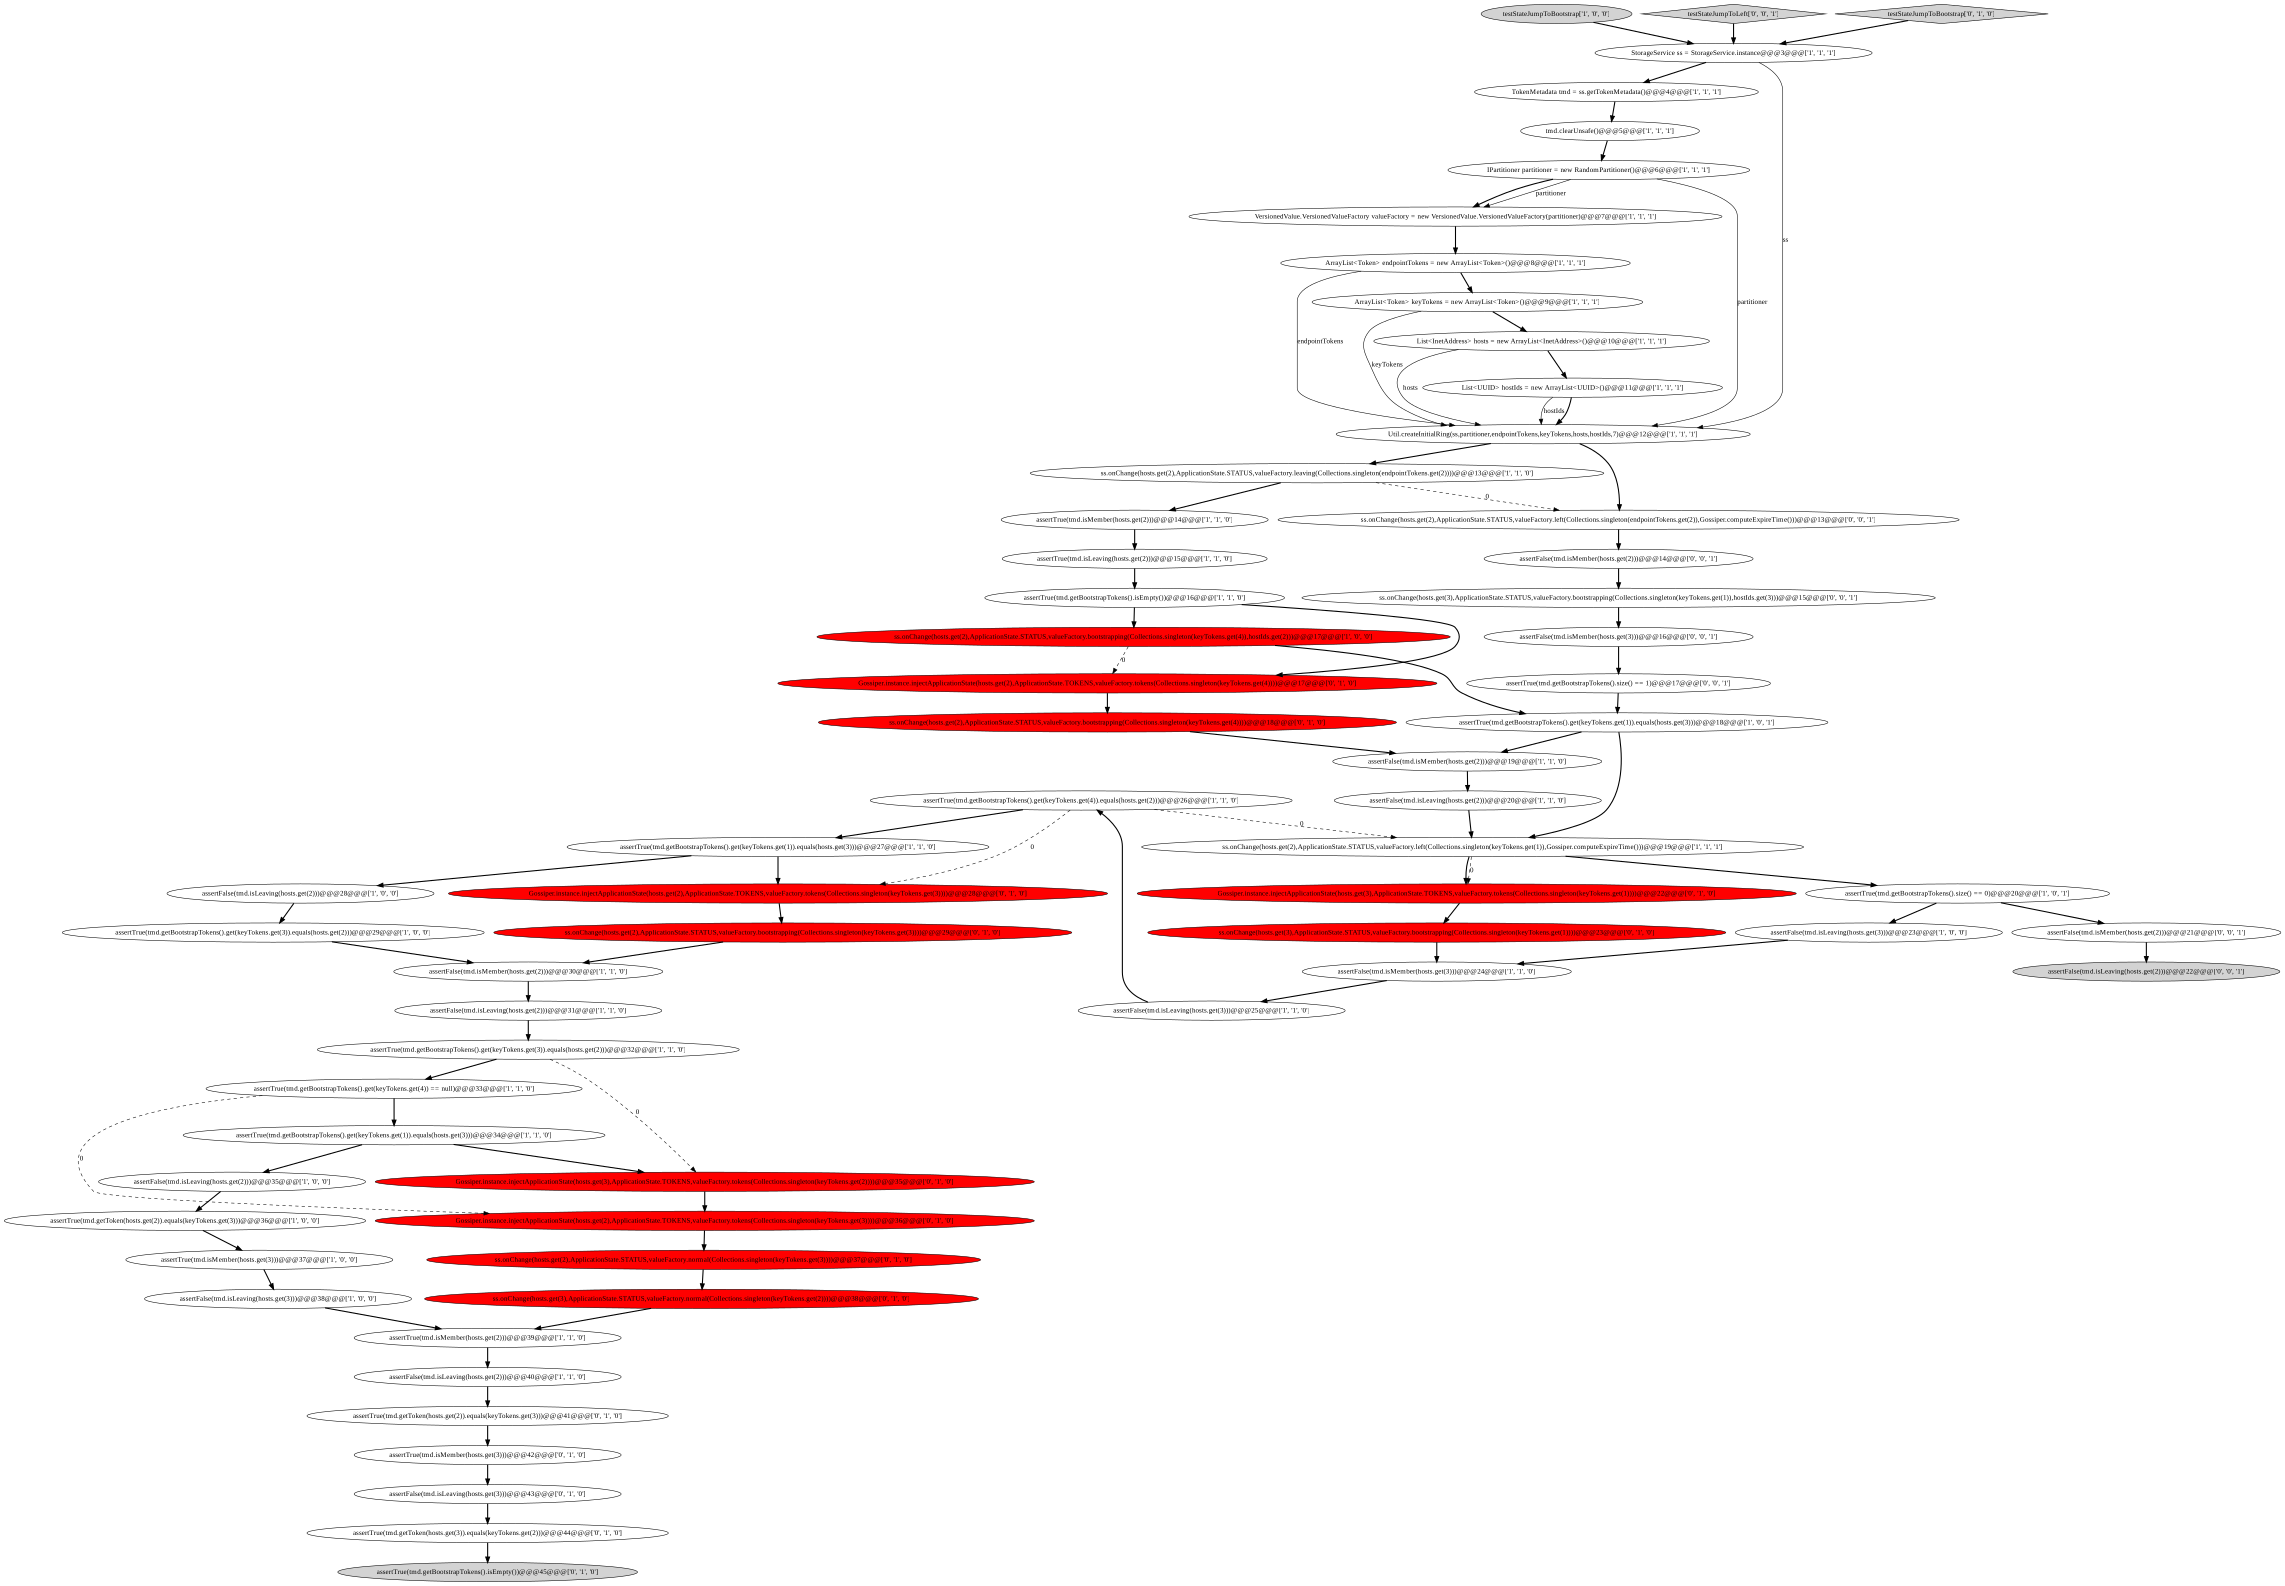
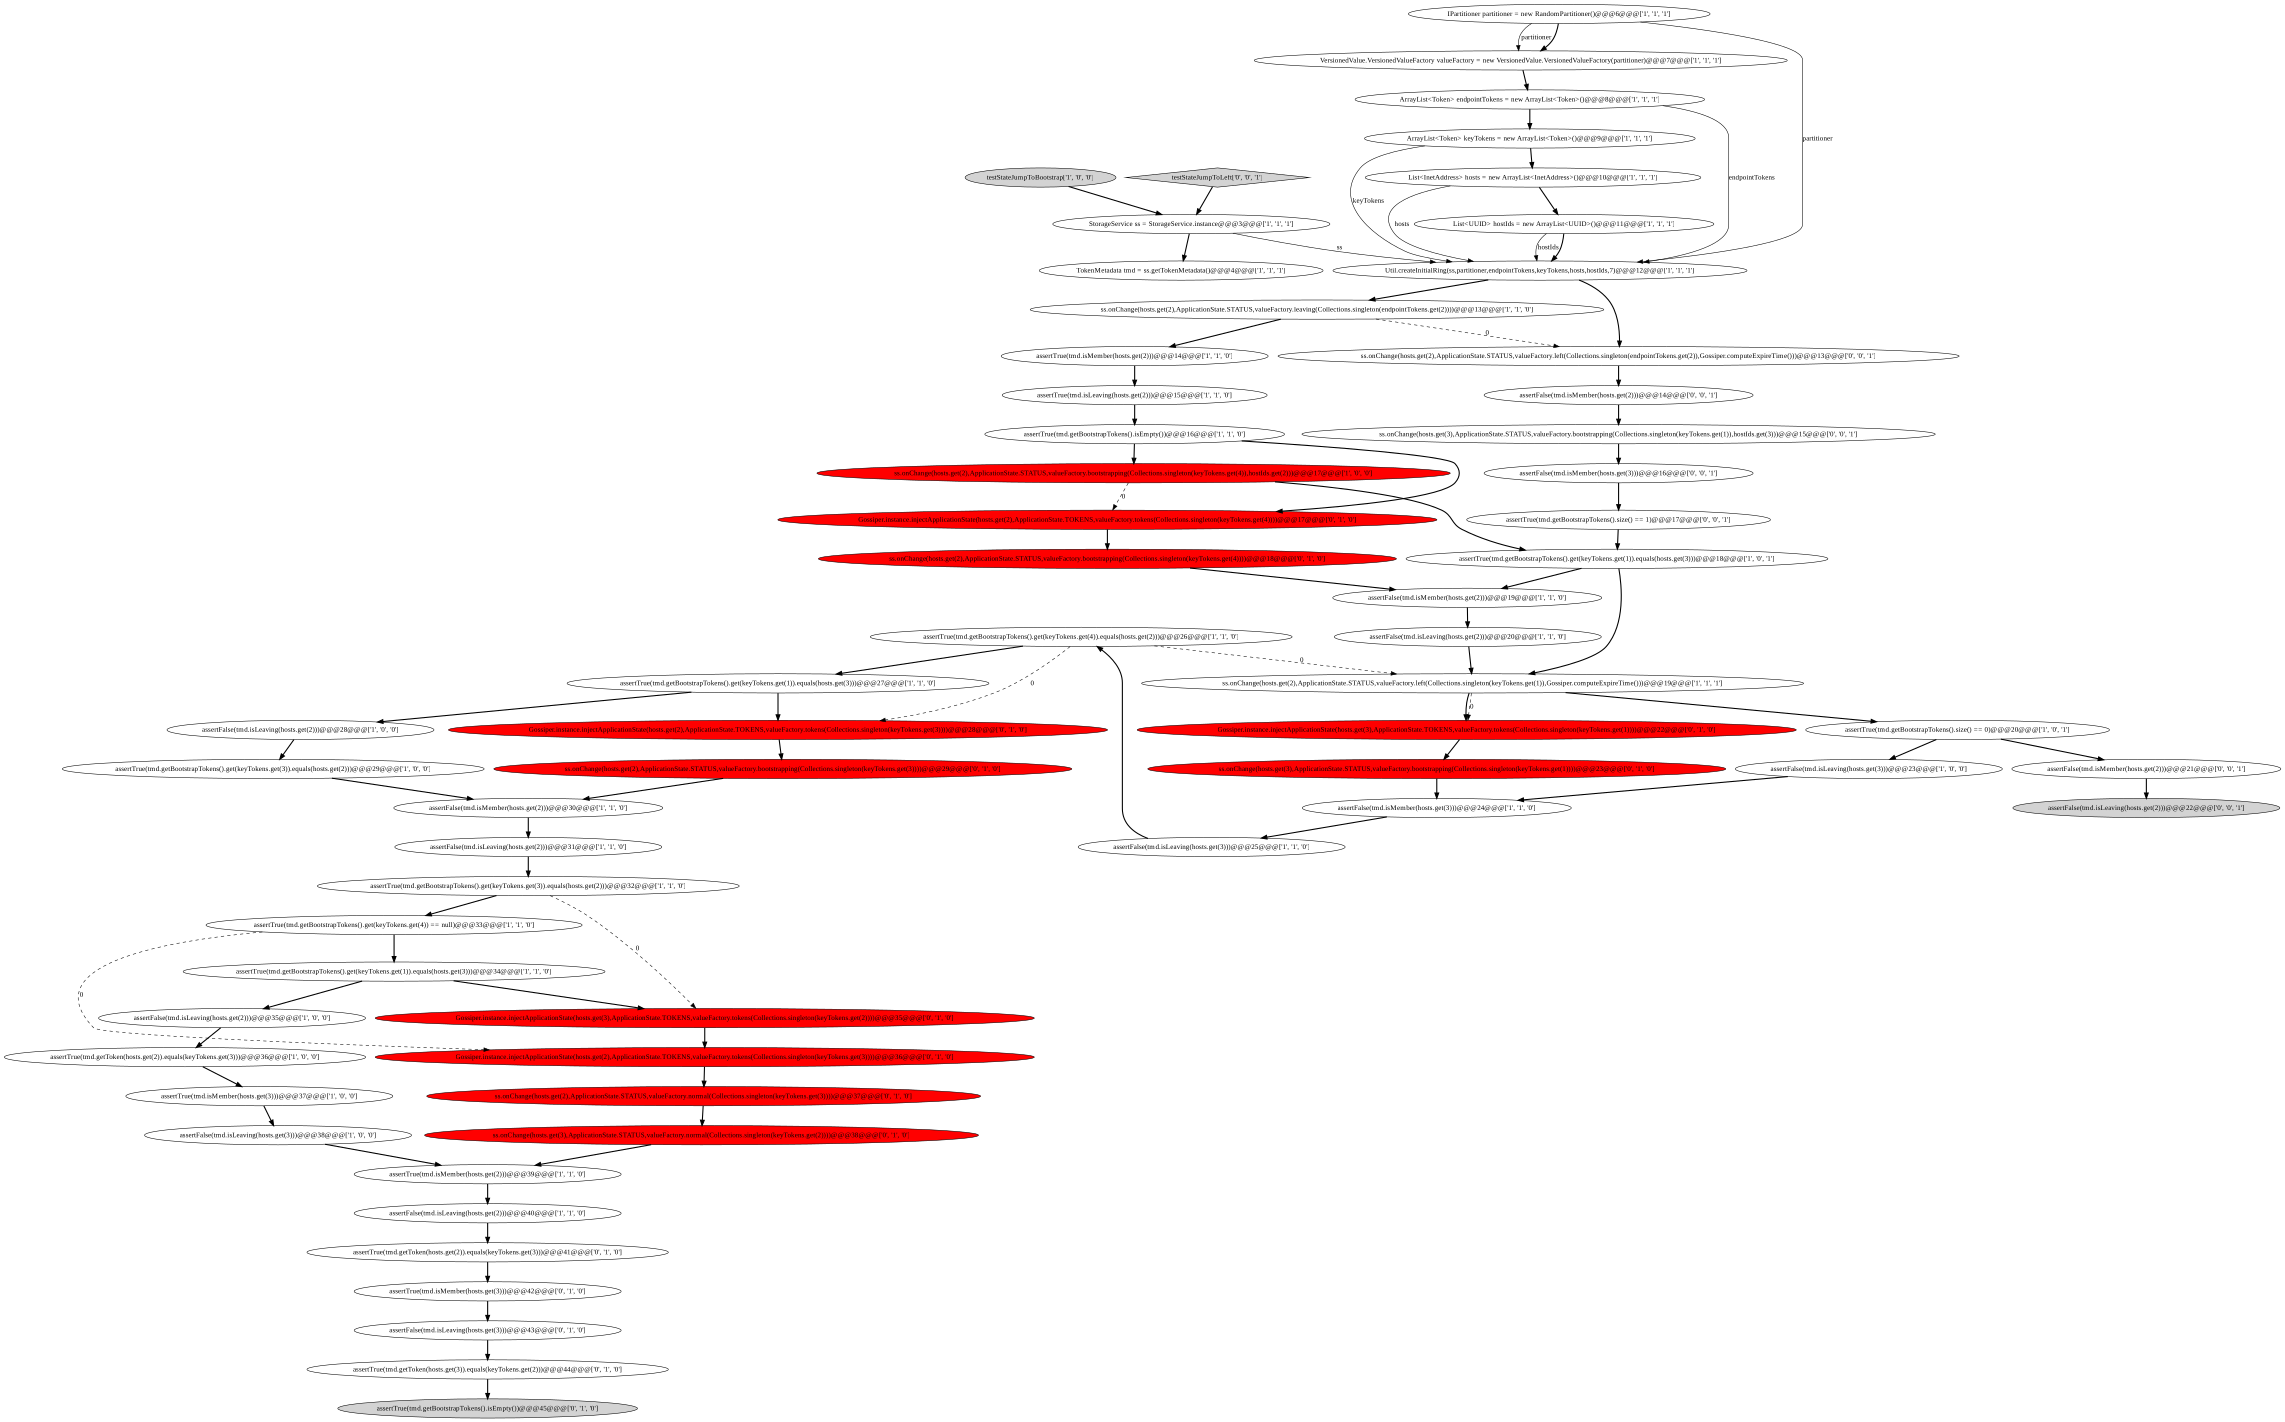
node "testStateJumpToBootstrap['0', '1', '0']": removed
node "tmd.clearUnsafe()@@@5@@@['1', '1', '1']": removed
